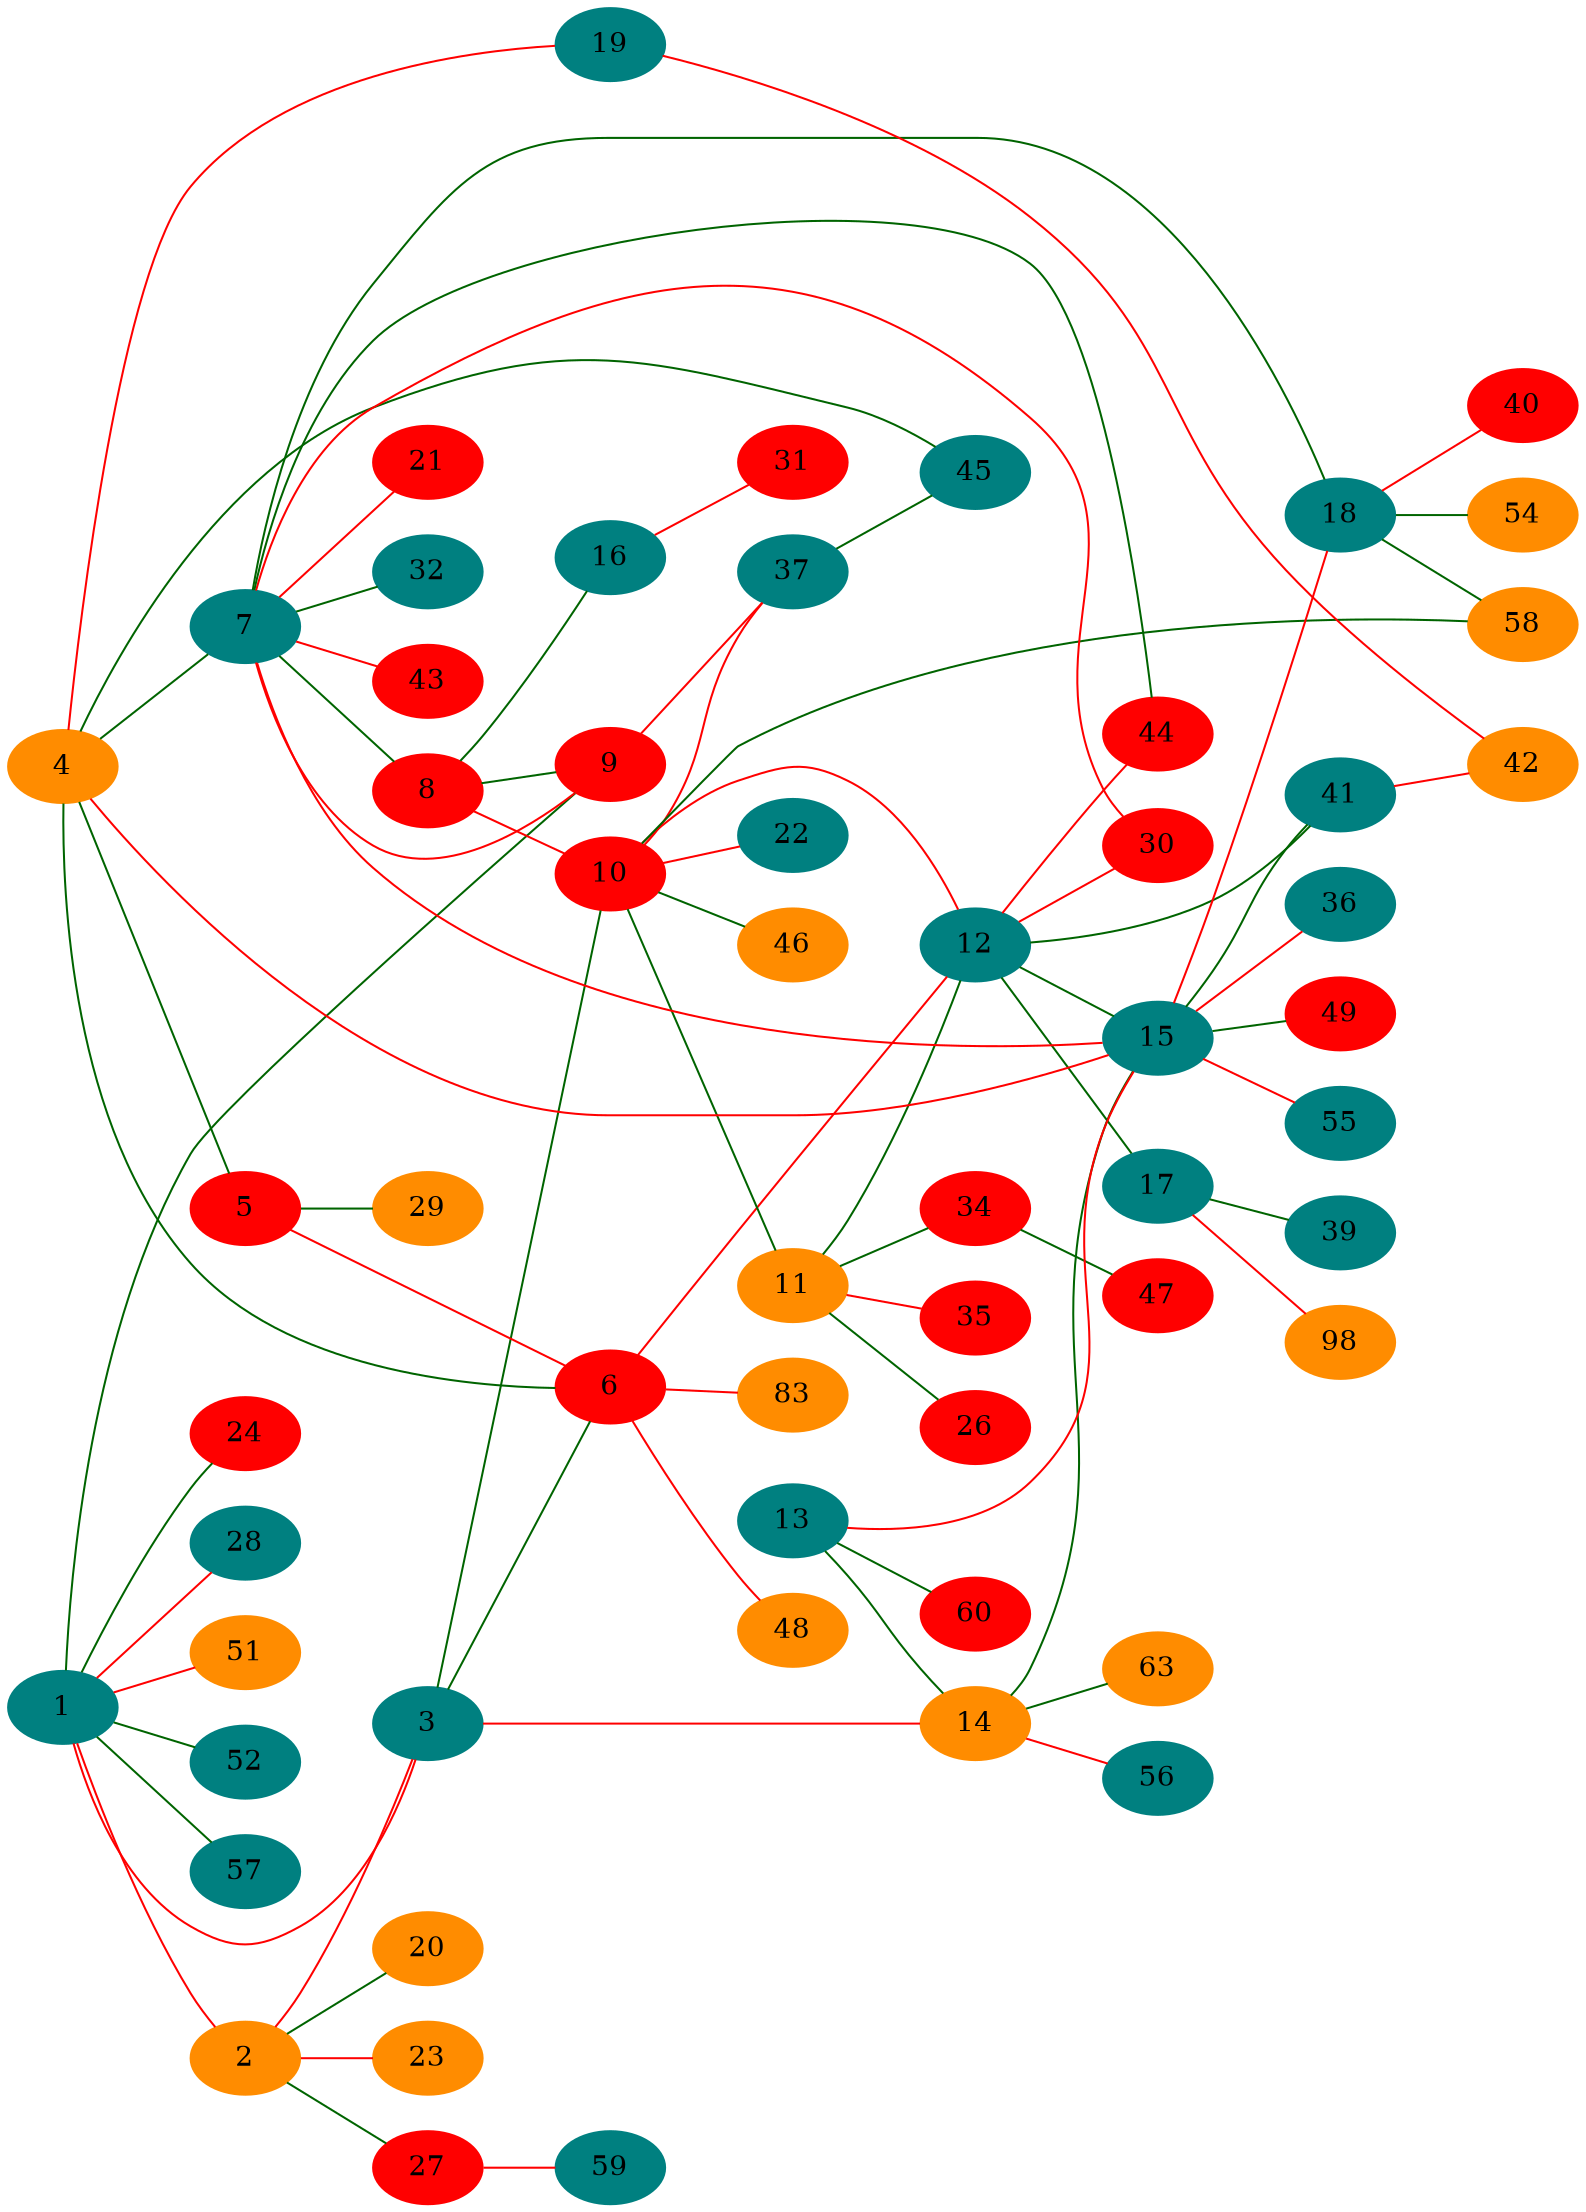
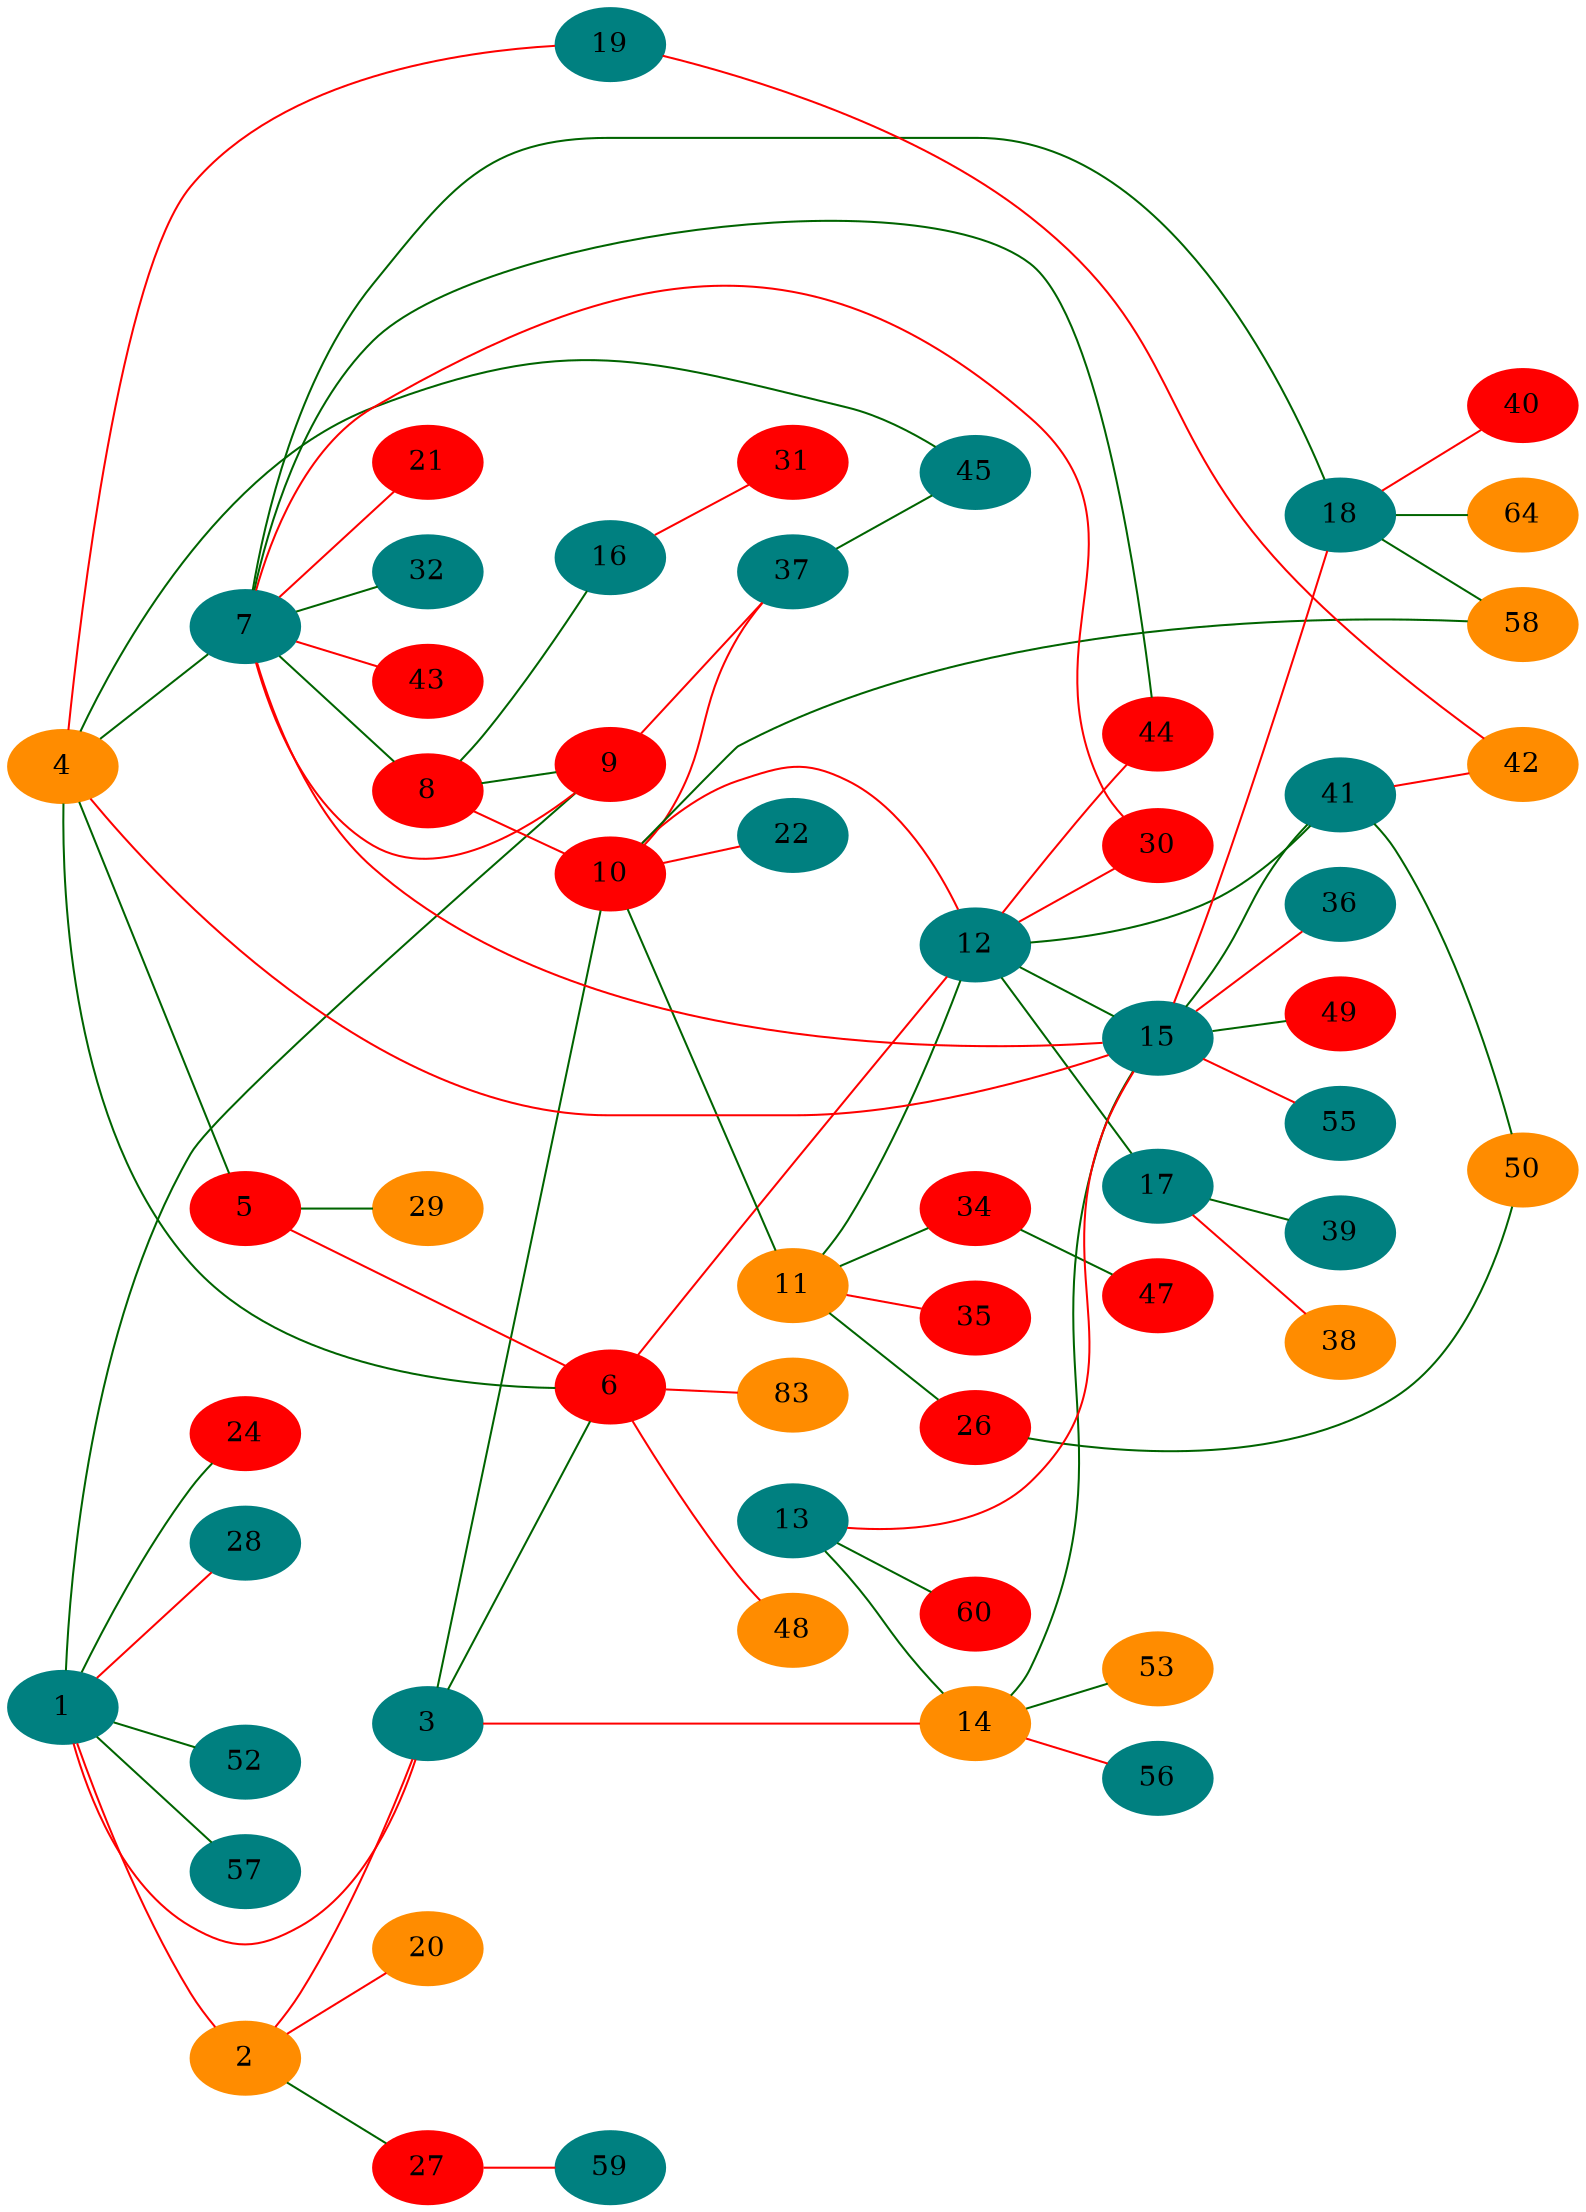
node "54": label "54" -> "64"
node "46": removed
node "50": added
node "98": label "98" -> "38"
node "51": removed
node "63": label "63" -> "53"
edge "20" -- "2": color darkgreen -> red
node "23": removed
